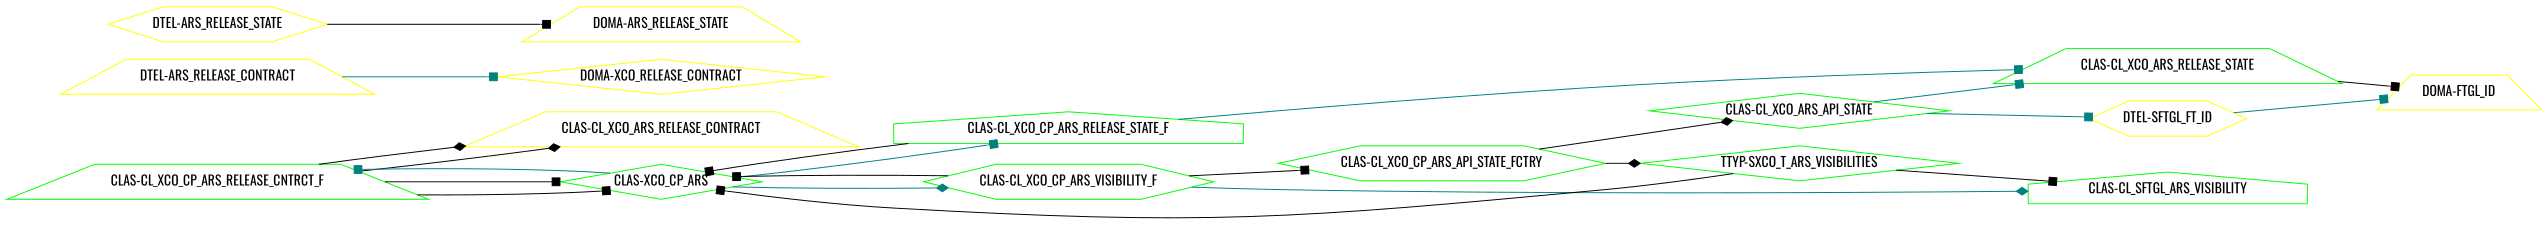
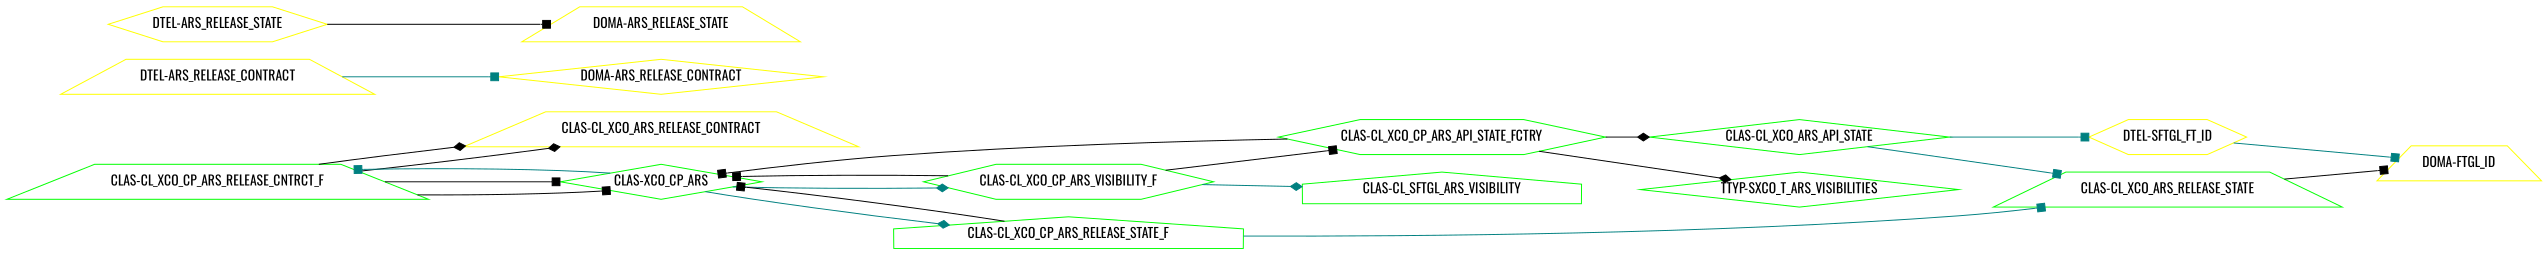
node "DOMA-XCO_RELEASE_CONTRACT": label "DOMA-XCO_RELEASE_CONTRACT" -> "DOMA-ARS_RELEASE_CONTRACT"
edge "CLAS-XCO_CP_ARS" -> "CLAS-CL_XCO_CP_ARS_RELEASE_STATE_F": arrowhead box -> diamond
edge "TTYP-SXCO_T_ARS_VISIBILITIES" -> "CLAS-CL_SFTGL_ARS_VISIBILITY": removed
edge "TTYP-SXCO_T_ARS_VISIBILITIES" -> "CLAS-XCO_CP_ARS": now "CLAS-CL_XCO_CP_ARS_API_STATE_FCTRY" -> "CLAS-XCO_CP_ARS"
